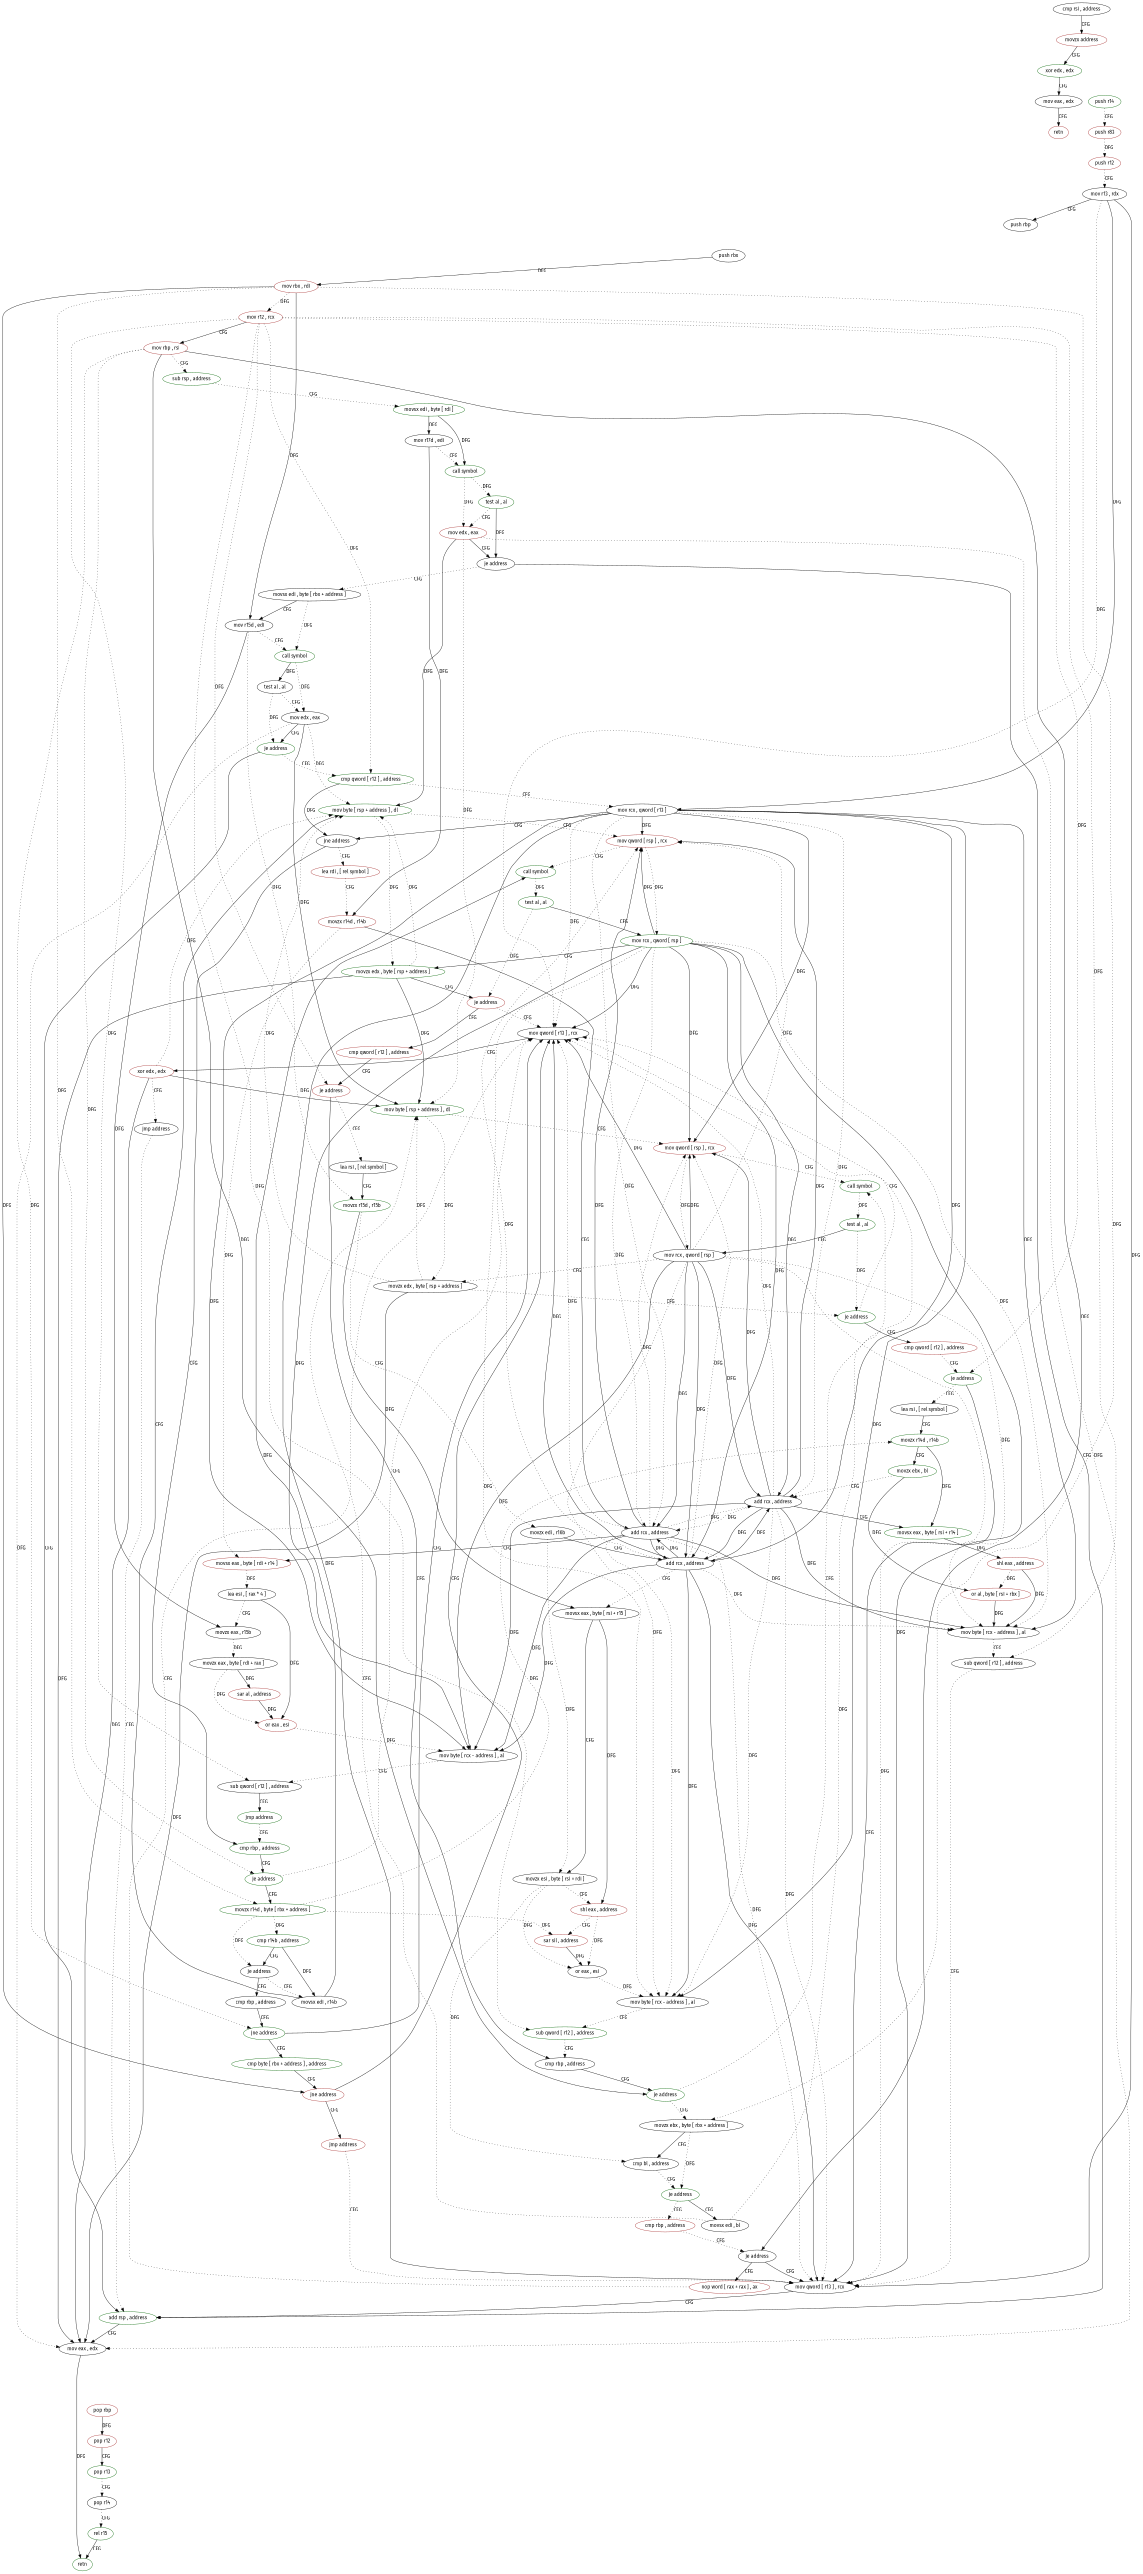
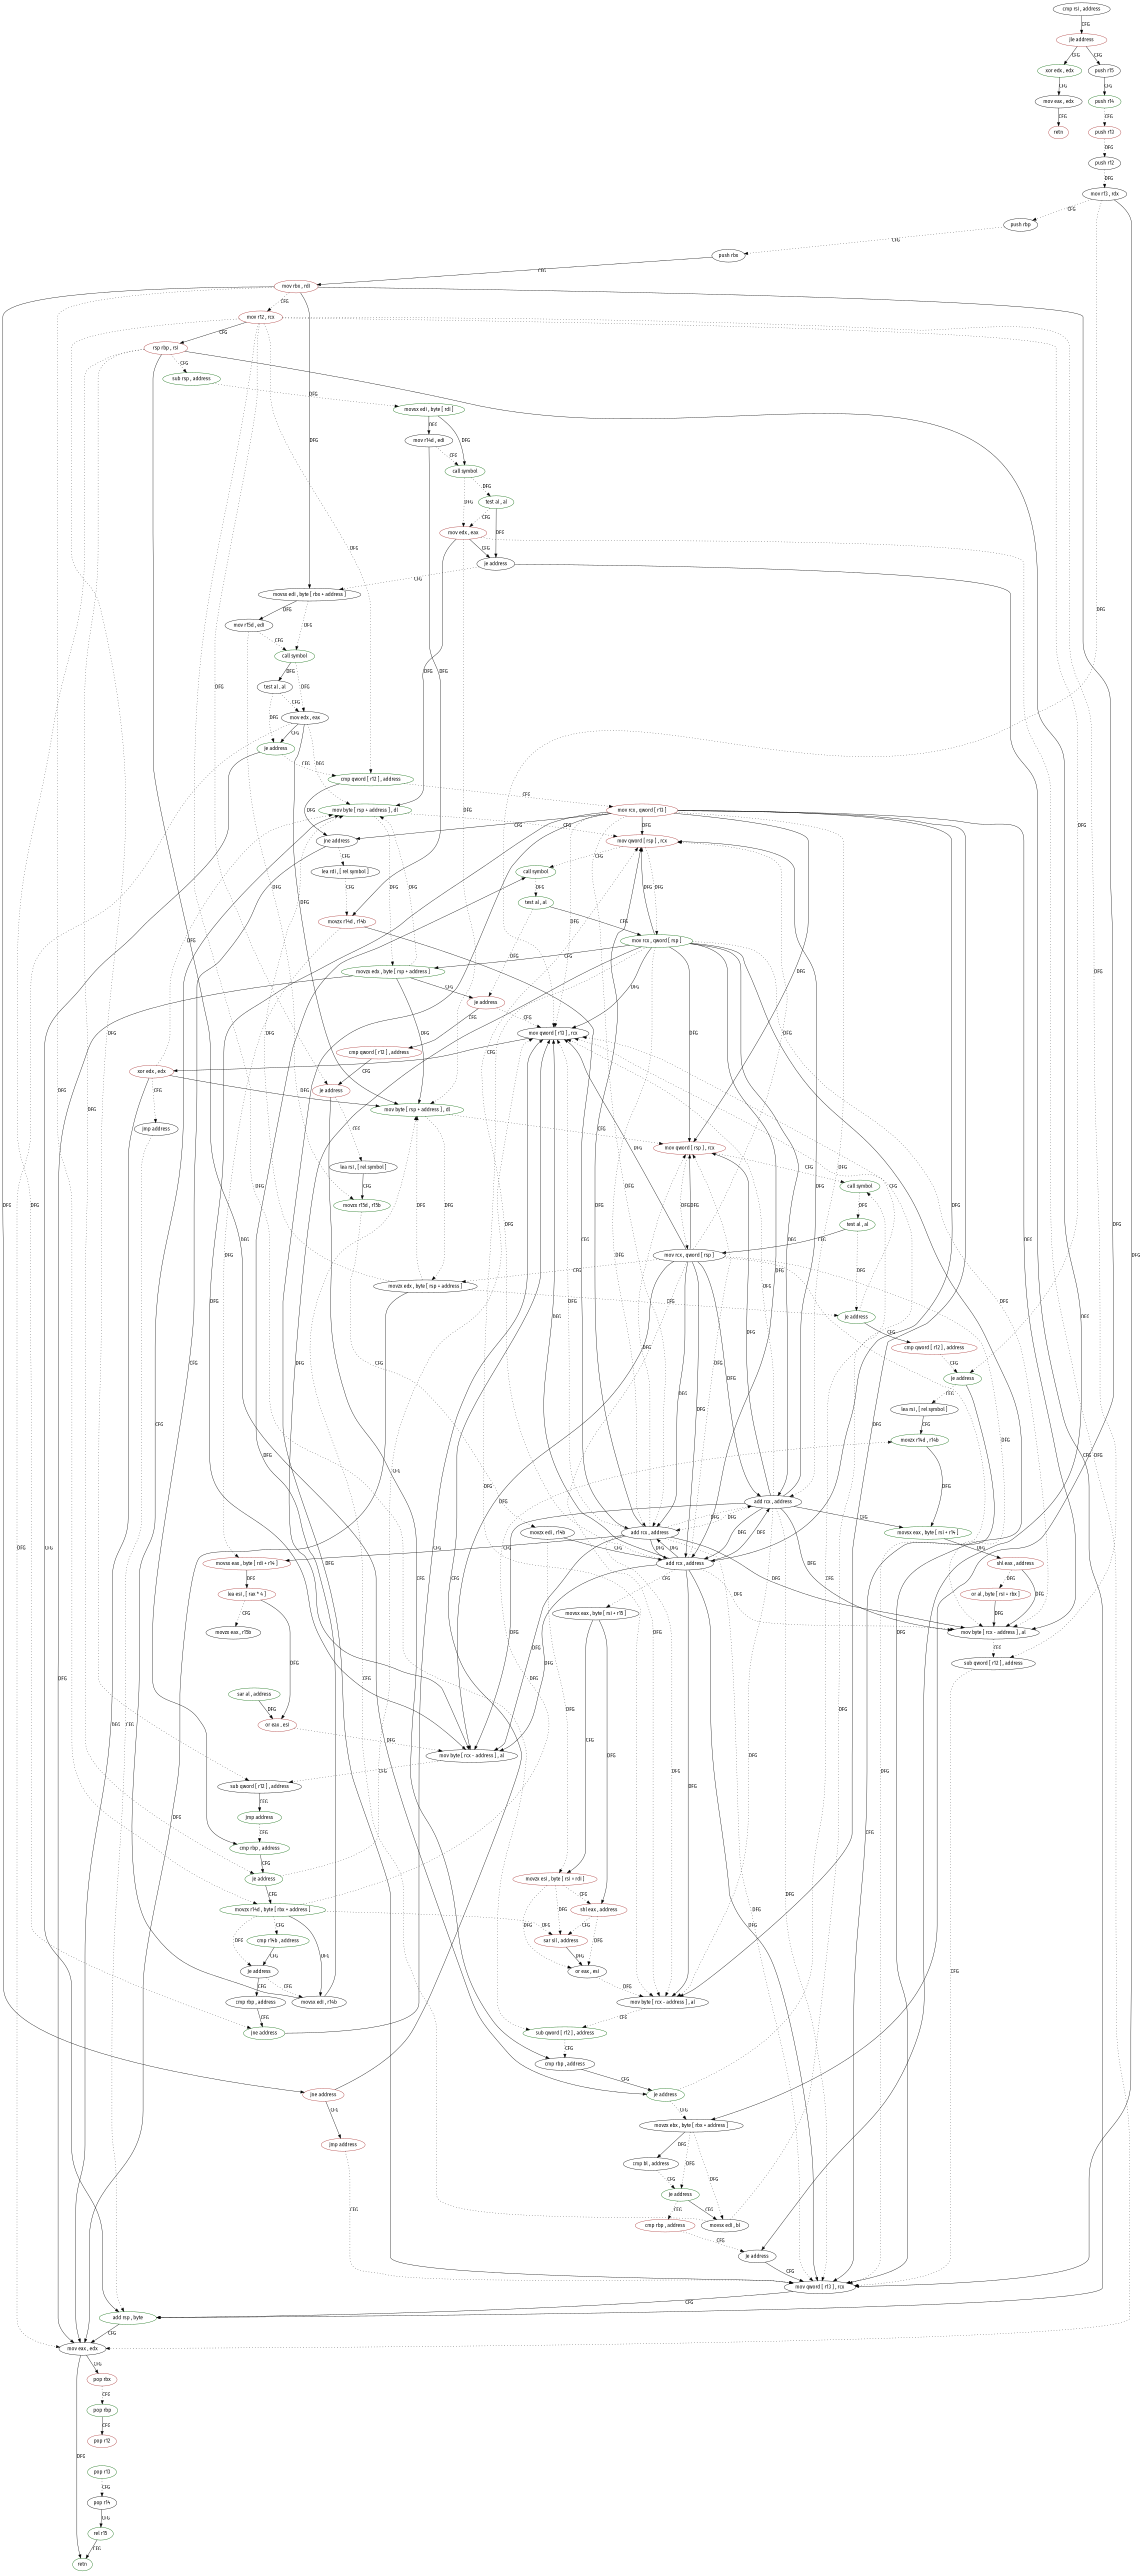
node "movzx address": label "movzx address" -> "jle address"
node "push r15": added
node "push r83": label "push r83" -> "push r13"
node "push r12": color brown -> black
edge "push r12" -> "mov r13 , rdx": label "CFG" -> "DFG"
edge "mov r13 , rdx" -> "push rbp": style solid -> dotted
edge "push rbp" -> "push rbx": added, label "CFG"
edge "push rbx" -> "mov rbx , rdi": label "DFG" -> "CFG"
edge "mov rbx , rdi" -> "mov r12 , rcx": label "DFG" -> "CFG"
node "mov rbp , rsi": label "mov rbp , rsi" -> "rsp rbp , rsi"
edge "sub rsp , address" -> "movsx edi , byte [ rdi ]": label "CFG" -> "DFG"
node "mov r17d , edi": label "mov r17d , edi" -> "mov r14d , edi"
edge "mov rbx , rdi" -> "mov r15d , edi": now "mov rbx , rdi" -> "movsx edi , byte [ rbx + address ]"
edge "movsx edi , byte [ rbx + address ]" -> "mov r15d , edi": label "CFG" -> "DFG"
edge "mov r13 , rdx" -> "mov rcx , qword [ r13 ]": removed, label "DFG"
node "mov rcx , qword [ r13 ]": color black -> brown
node "lea rdi , [ rel symbol ]": color brown -> black
edge "mov rbx , rdi" -> "movzx ebx , byte [ rbx + address ]": style dotted -> solid
edge "mov r15d , edi" -> "movzx eax , r15b": removed, label "DFG"
edge "movzx r15d , r15b" -> "movsx eax , byte [ rsi + r15 ]": removed, label "DFG"
node "movzx ebx , bl": removed
node "movzx edi , r16b": label "movzx edi , r16b" -> "movzx edi , r14b"
edge "movsx eax , byte [ rdi + r14 ]" -> "lea esi , [ rax * 4 ]": style dotted -> solid
node "lea esi , [ rax * 4 ]": color black -> brown
node "movzx eax , byte [ rdi + rax ]": removed
node "sar al , address": color brown -> darkgreen
node "movzx esi , byte [ rsi + rdi ]": color black -> brown
edge "movzx r14d , byte [ rbx + address ]" -> "cmp r14b , address": label "DFG" -> "CFG"
edge "cmp r14b , address" -> "movsx edi , r14b": now "movzx r14d , byte [ rbx + address ]" -> "movsx edi , r14b"
node "cmp byte [ rbx + address ] , address": removed
edge "movzx esi , byte [ rsi + rdi ]" -> "cmp bl , address": now "movzx esi , byte [ rsi + rdi ]" -> "sar sil , address"
edge "movzx ebx , byte [ rbx + address ]" -> "cmp bl , address": label "CFG" -> "DFG"
edge "movzx ebx , byte [ rbx + address ]" -> "movsx edi , bl": added, label "DFG"
node "nop word [ rax + rax ] , ax": removed
node "add rsp , address": label "add rsp , address" -> "add rsp , byte"
node "pop rbx": added
node "pop rbp": color brown -> darkgreen
edge "pop rbp" -> "pop r12": label "DFG" -> "CFG"
edge "pop r12" -> "pop r13": removed, label "CFG"
edge "pop r14" -> "rel r15": style dotted -> solid
